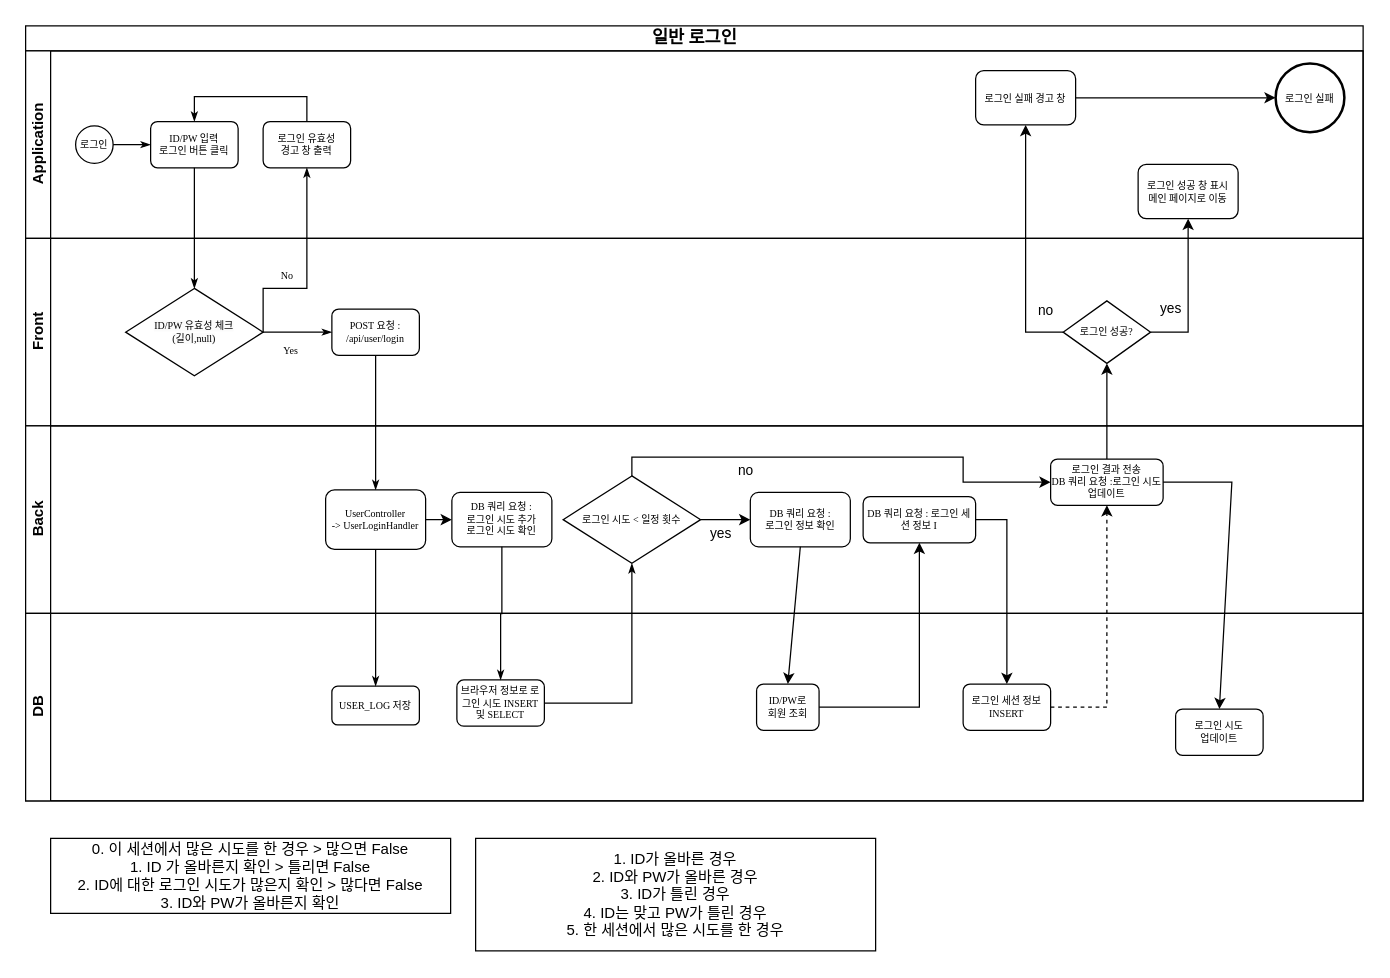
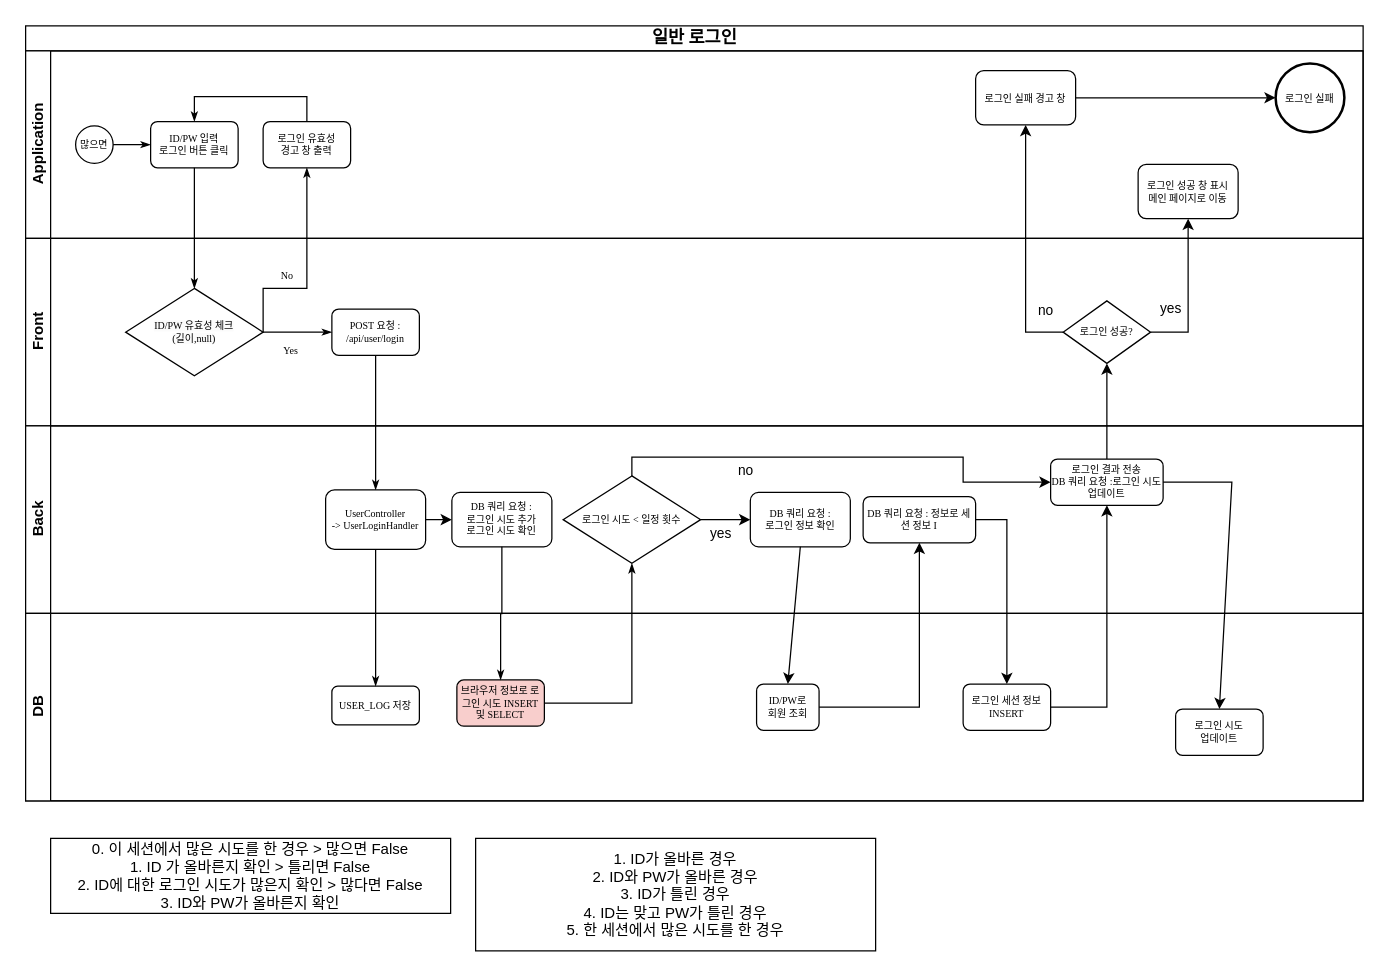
node "로그인": label "로그인" -> "많으면"
node "DB 쿼리 요청 : 로그인 세션 정보 I": label "DB 쿼리 요청 : 로그인 세션 정보 I" -> "DB 쿼리 요청 : 정보로 세션 정보 I"
edge "로그인 세션 정보INSERT" -> "로그인 결과 전송 DB 쿼리 요청 :로그인 시도 업데이트": style dashed -> solid
node "브라우저 정보로 로그인 시도 INSERT 및 SELECT": fillcolor #ffffff -> #f8cecc
